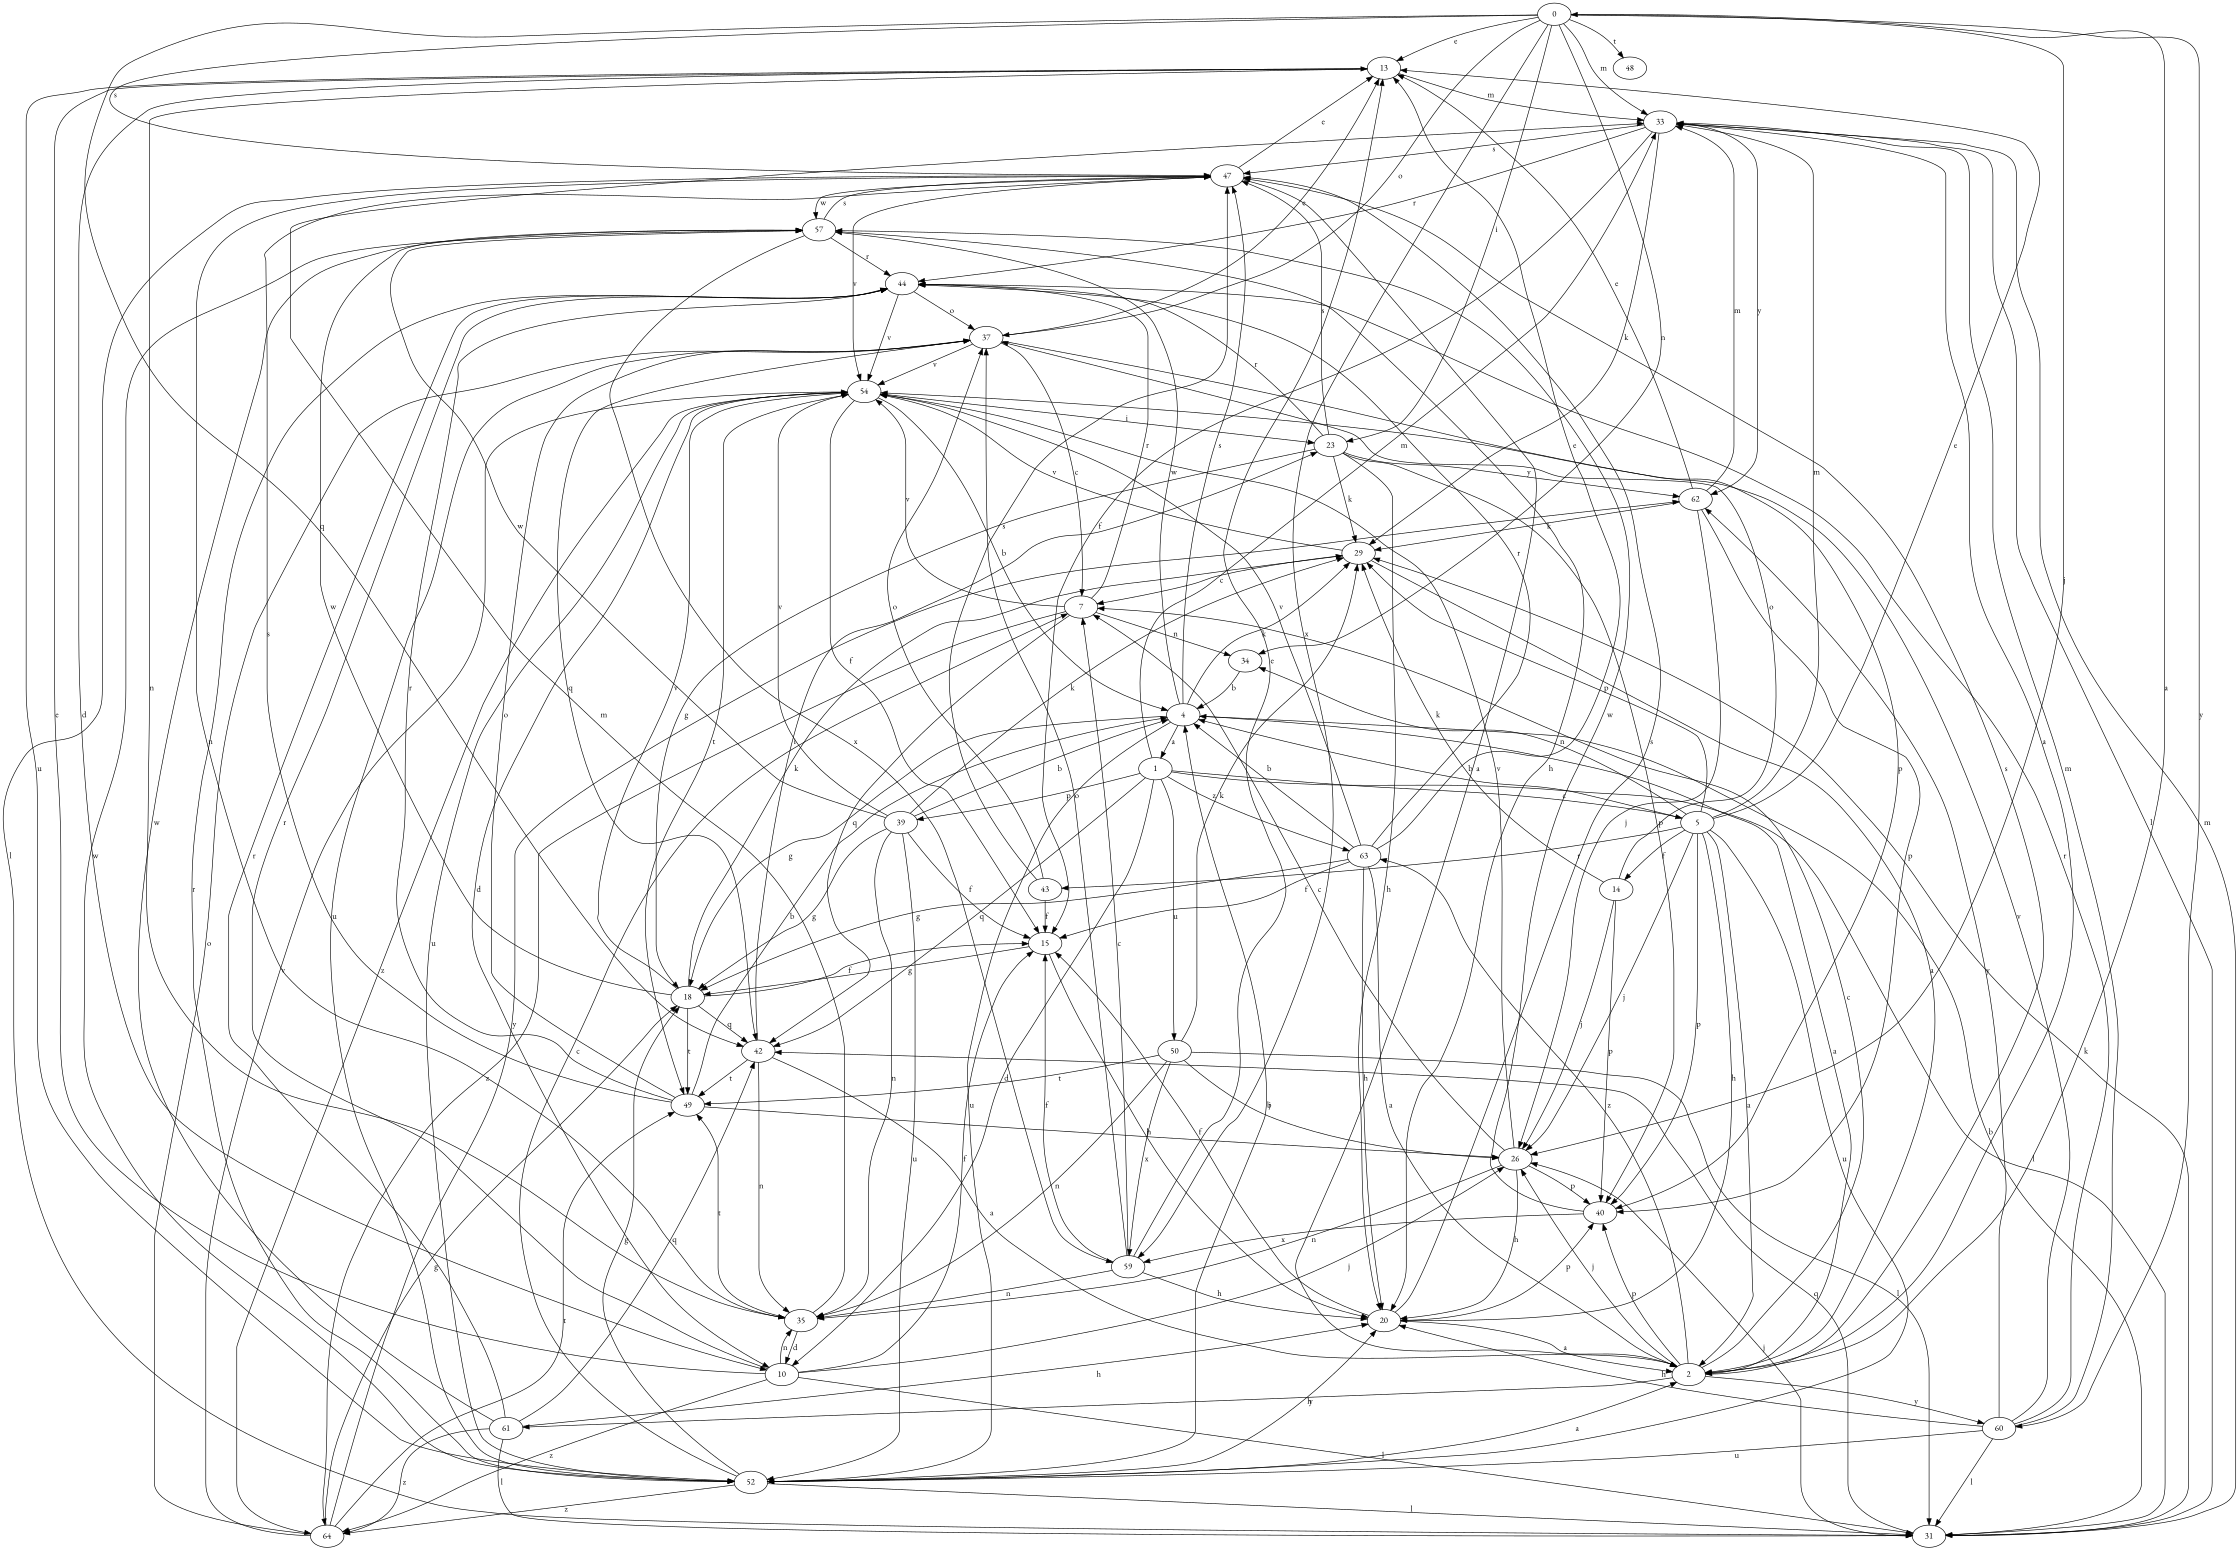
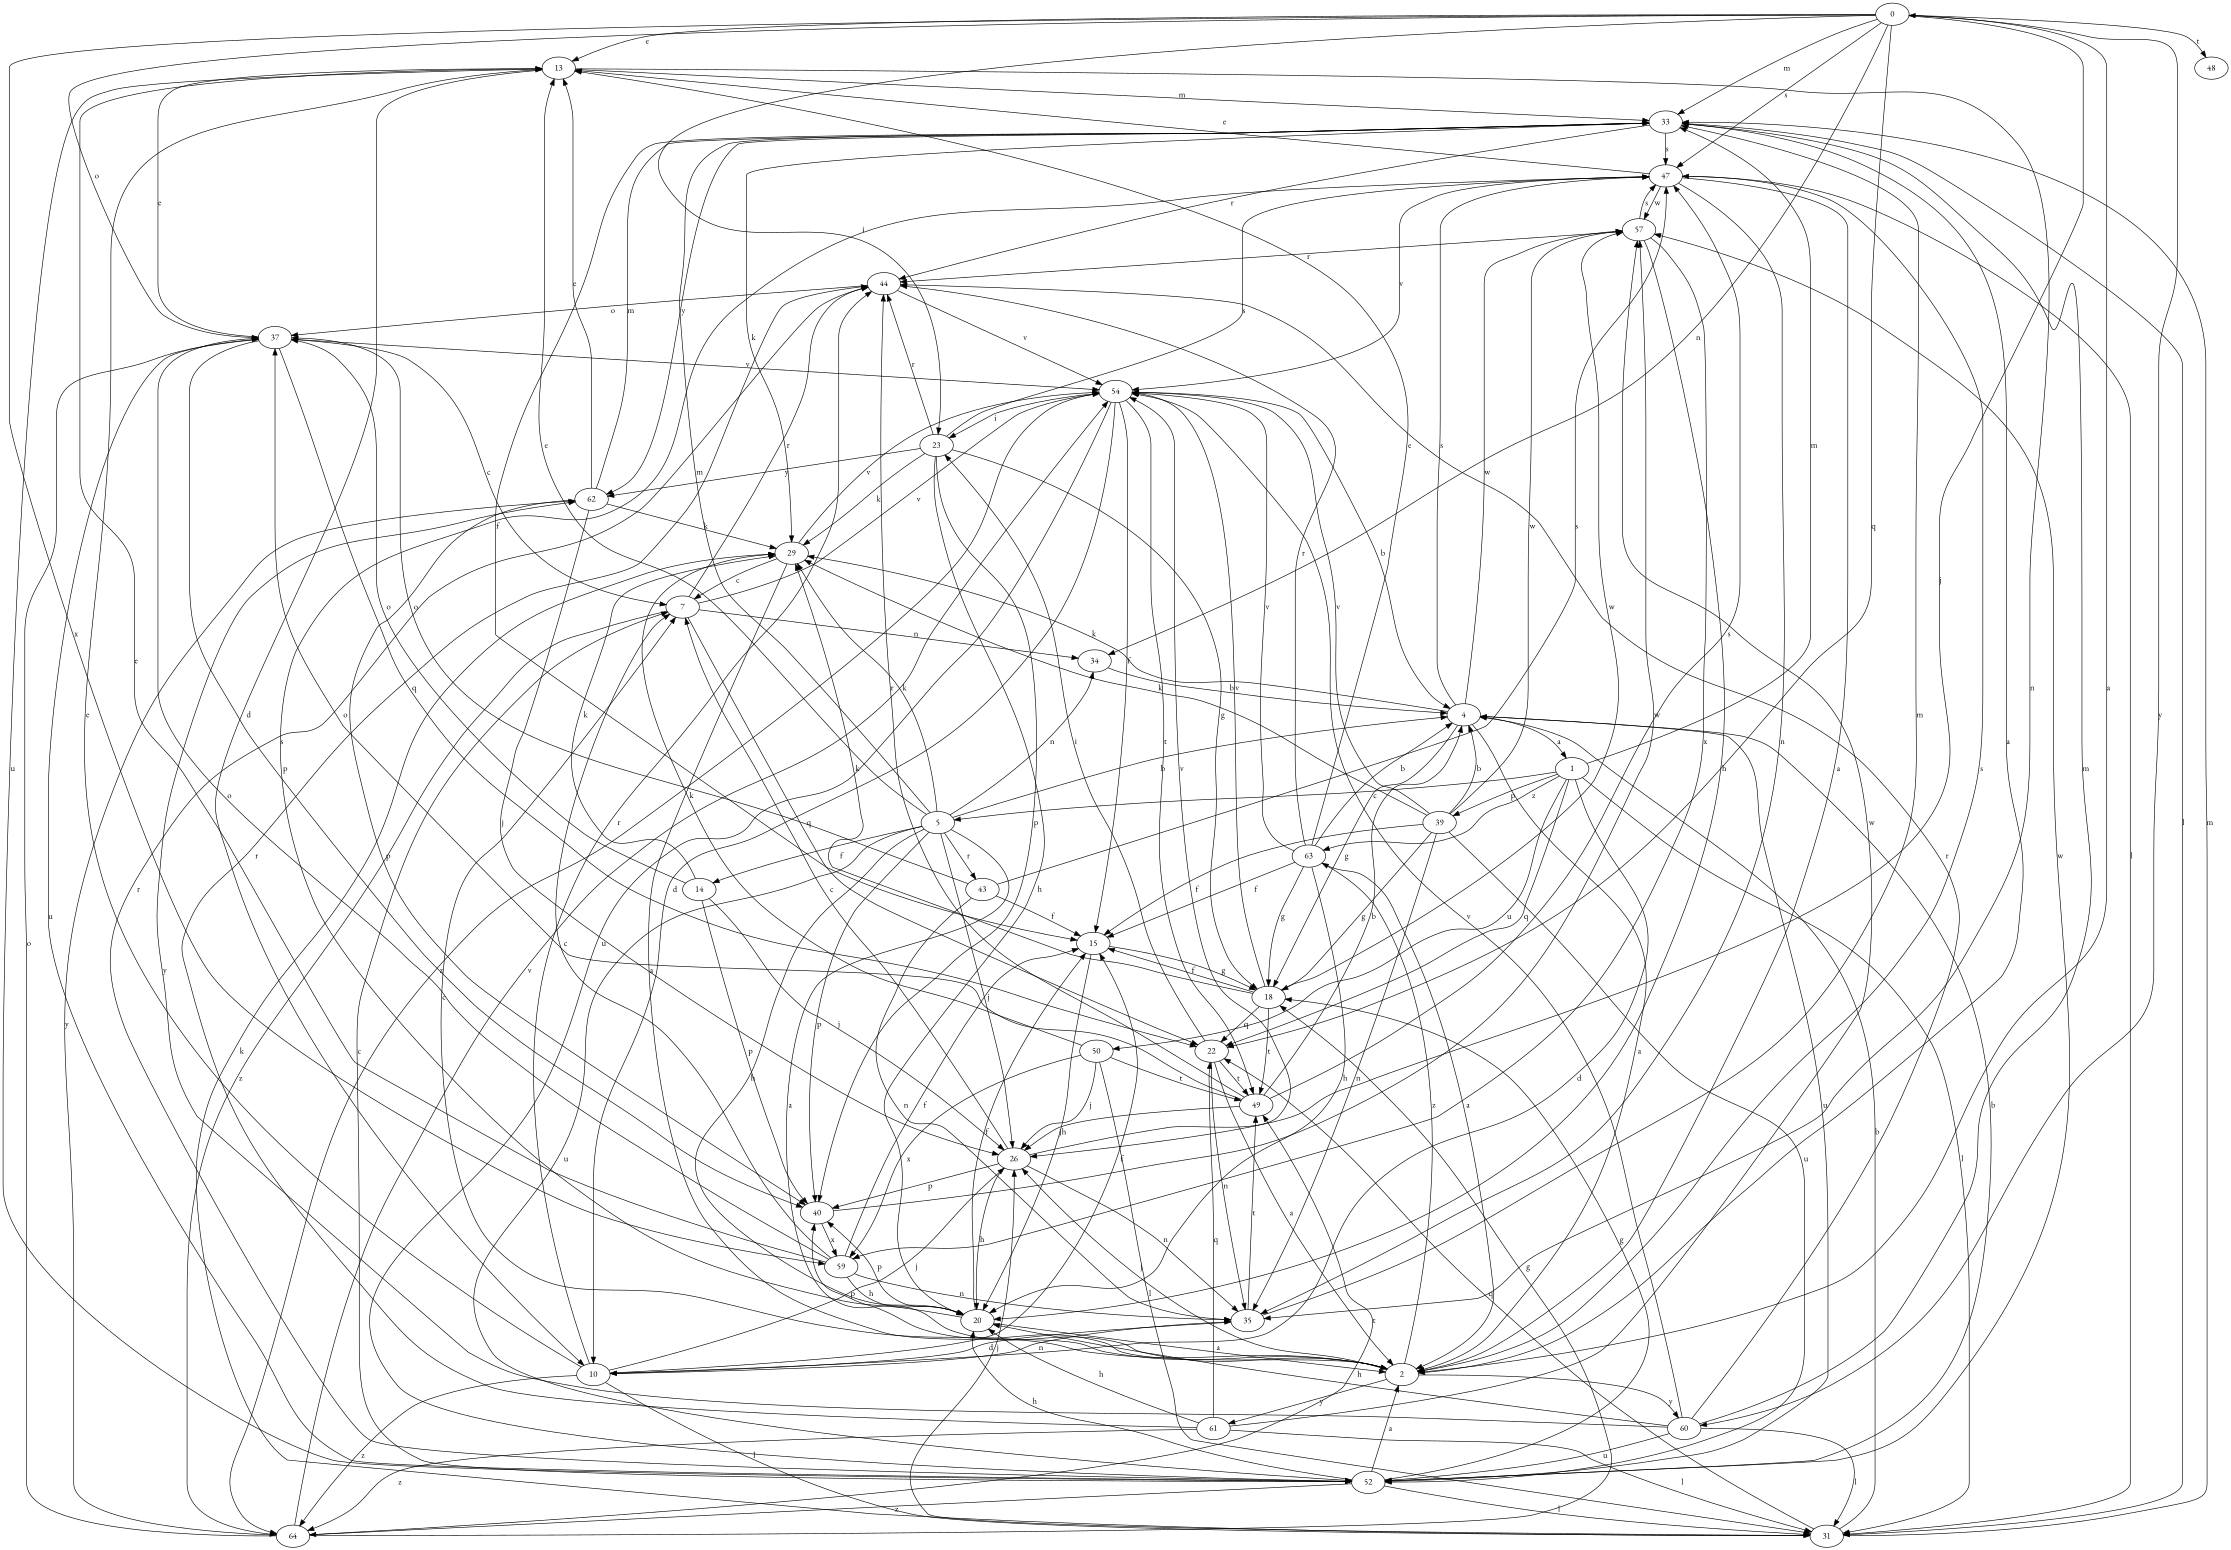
edge "5" -> "29": label "p" -> "k"
node "42": label "42" -> "22"
edge "50" -> "35": now "43" -> "35"
